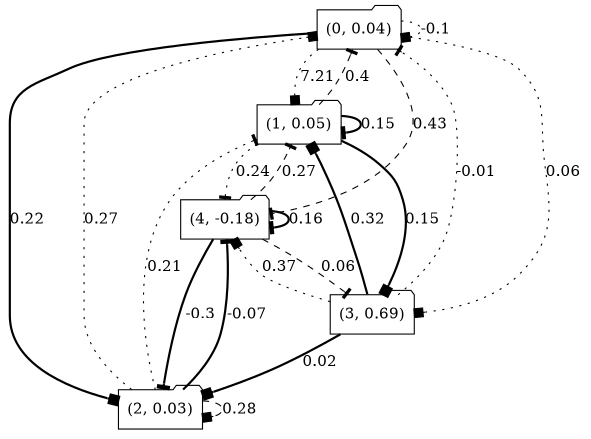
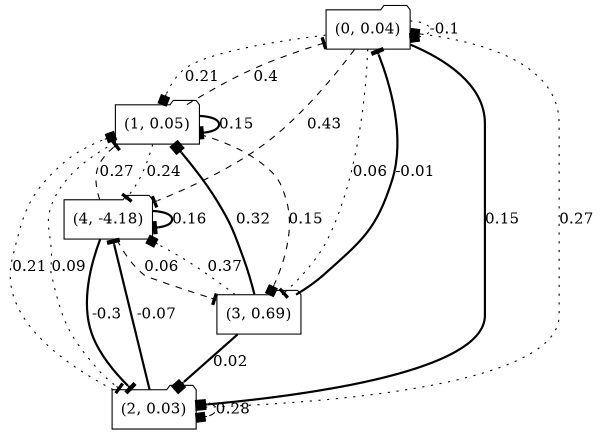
edge "(0, 0.04)" -> "(1, 0.05)": label "7.21" -> "0.21"
edge "(0, 0.04)" -> "(3, 0.69)": arrowhead box -> tee
edge "(3, 0.69)" -> "(0, 0.04)": style dotted -> bold
edge "(1, 0.05)" -> "(3, 0.69)": style bold -> dashed
edge "(0, 0.04)" -> "(2, 0.03)": label "0.22" -> "0.15"
node "(4, -0.18)": label "(4, -0.18)" -> "(4, -4.18)"
edge "(2, 0.03)" -> "(1, 0.05)": arrowhead tee -> box
edge "(1, 0.05)" -> "(2, 0.03)": added, label "0.09"
